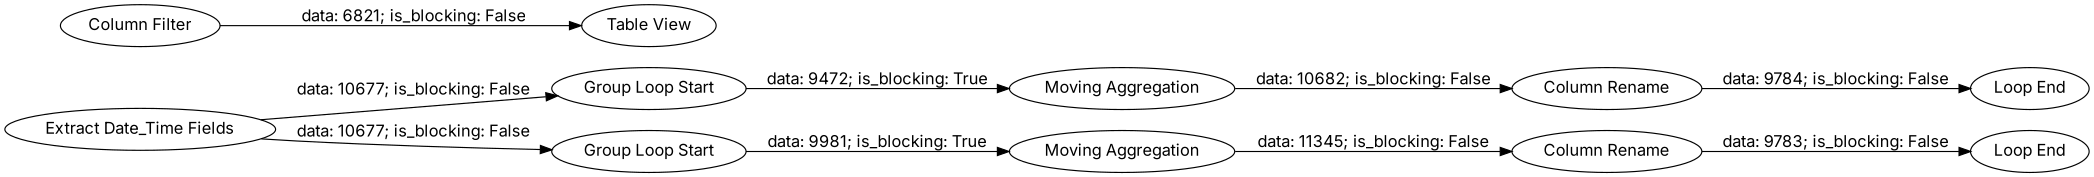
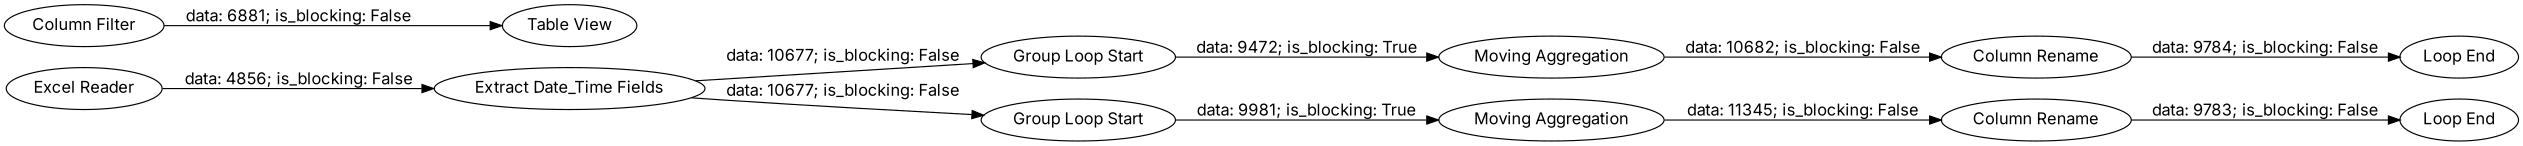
edge "Column Filter" -> "Table View": label "data: 6821; is_blocking: False" -> "data: 6881; is_blocking: False"
node "Excel Reader": added
